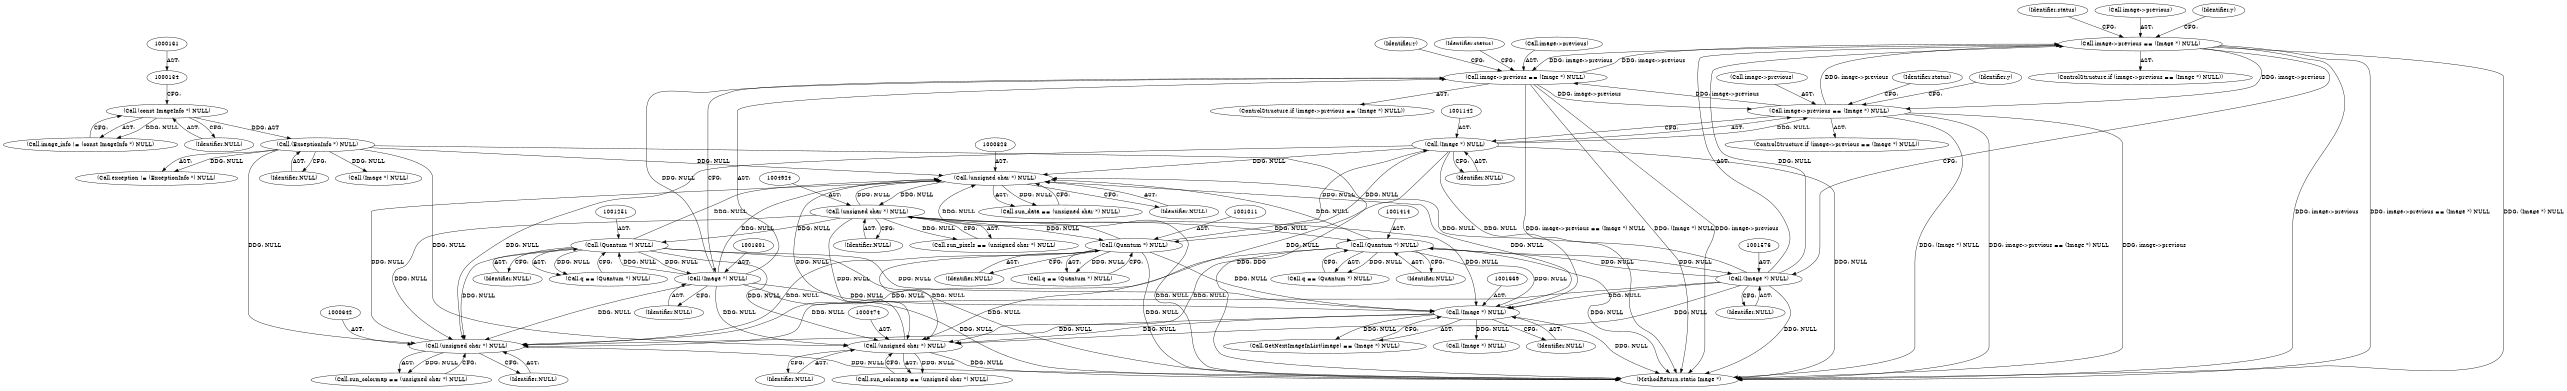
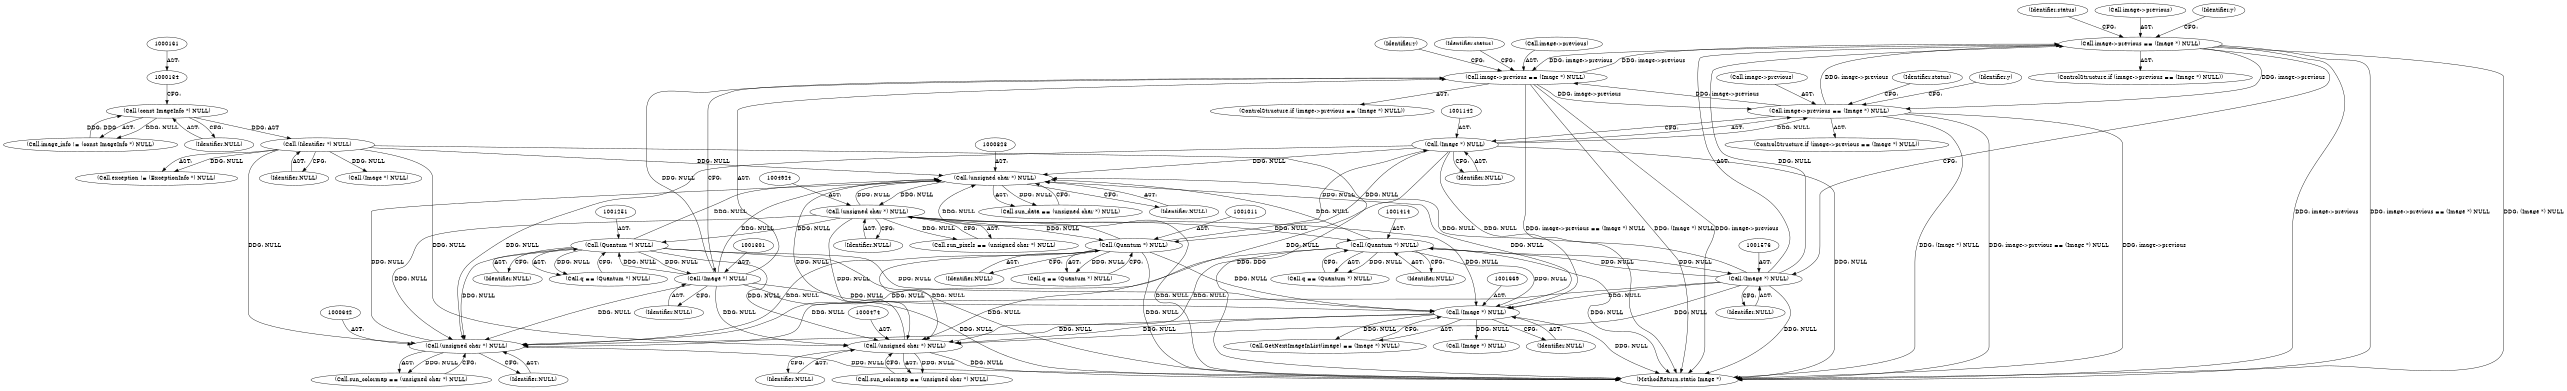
edge "(Call,image_info != (const ImageInfo *) NULL)" -> "(Call,(const ImageInfo *) NULL)": label "CFG: " -> "DDG: DDG"
node "(Call,(ExceptionInfo *) NULL)": label "(Call,(ExceptionInfo *) NULL)" -> "(Call,(Identifier *) NULL)"
